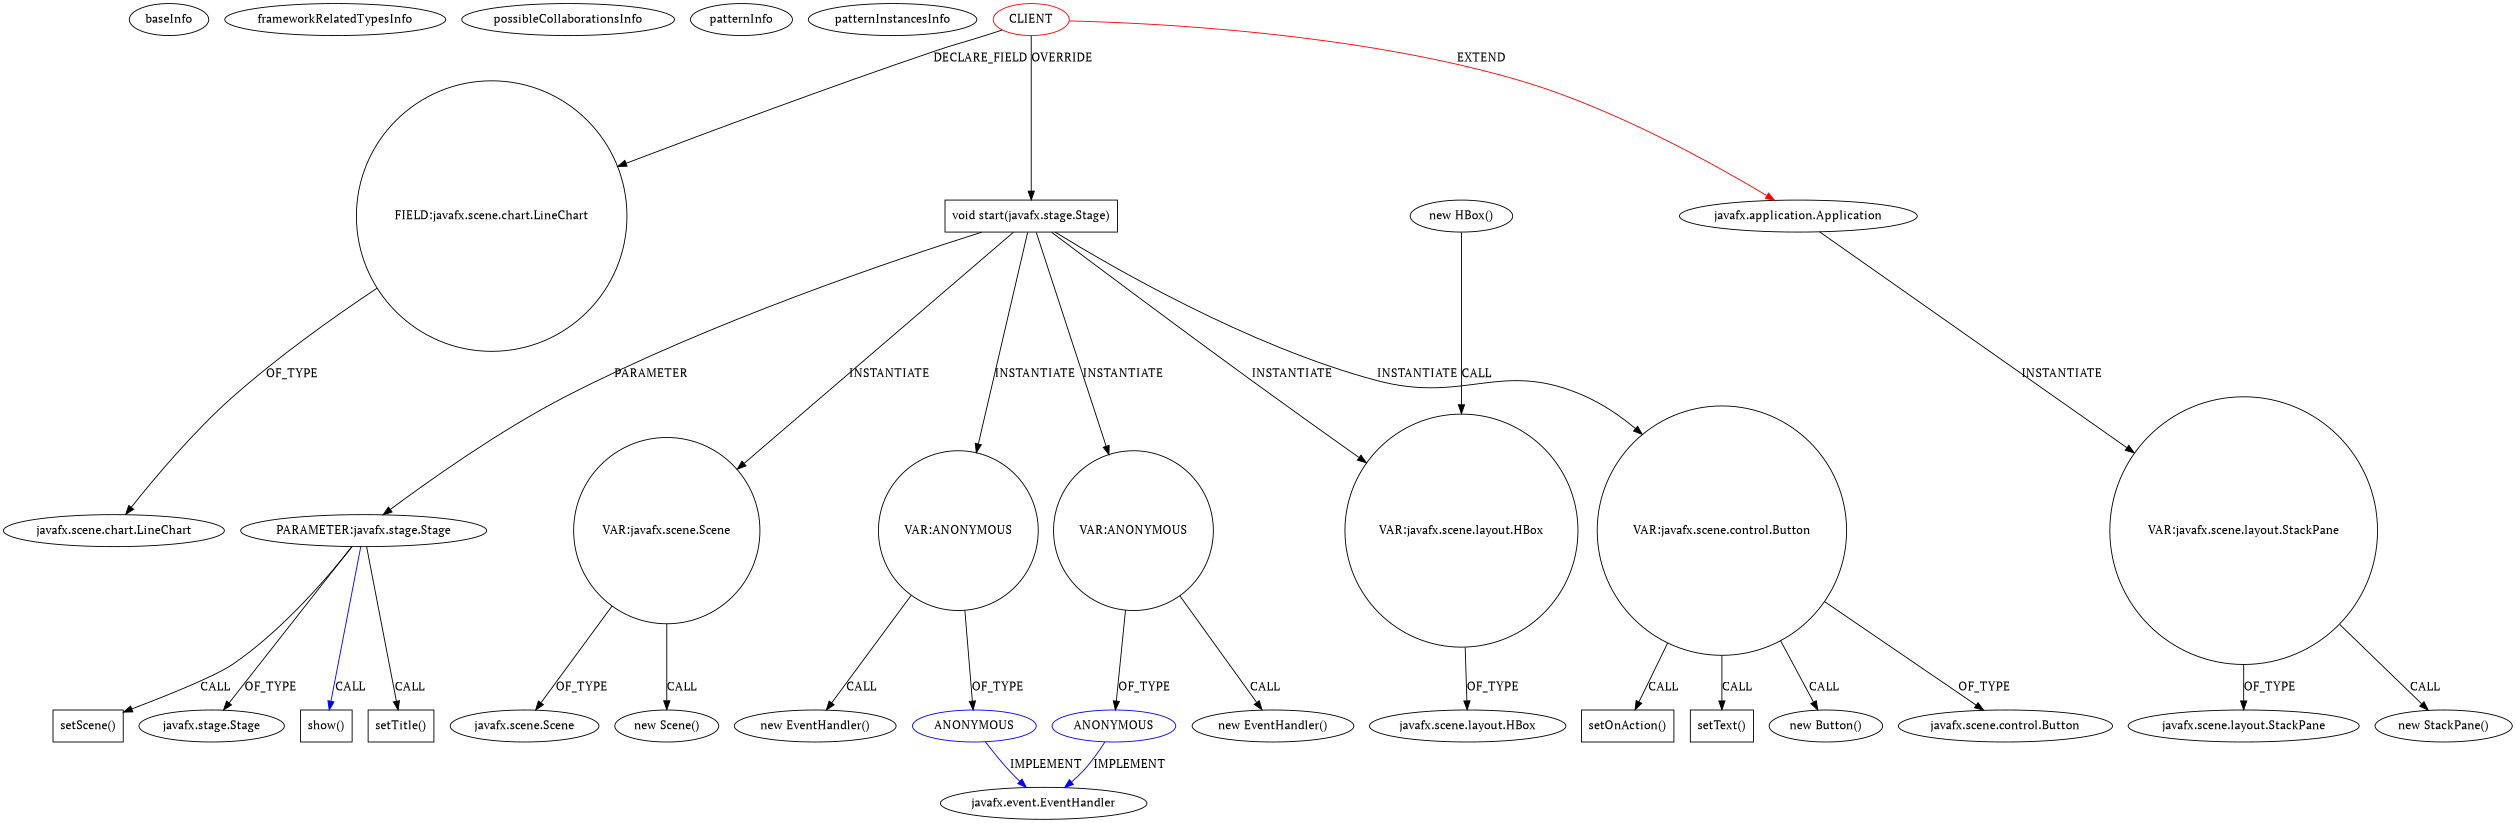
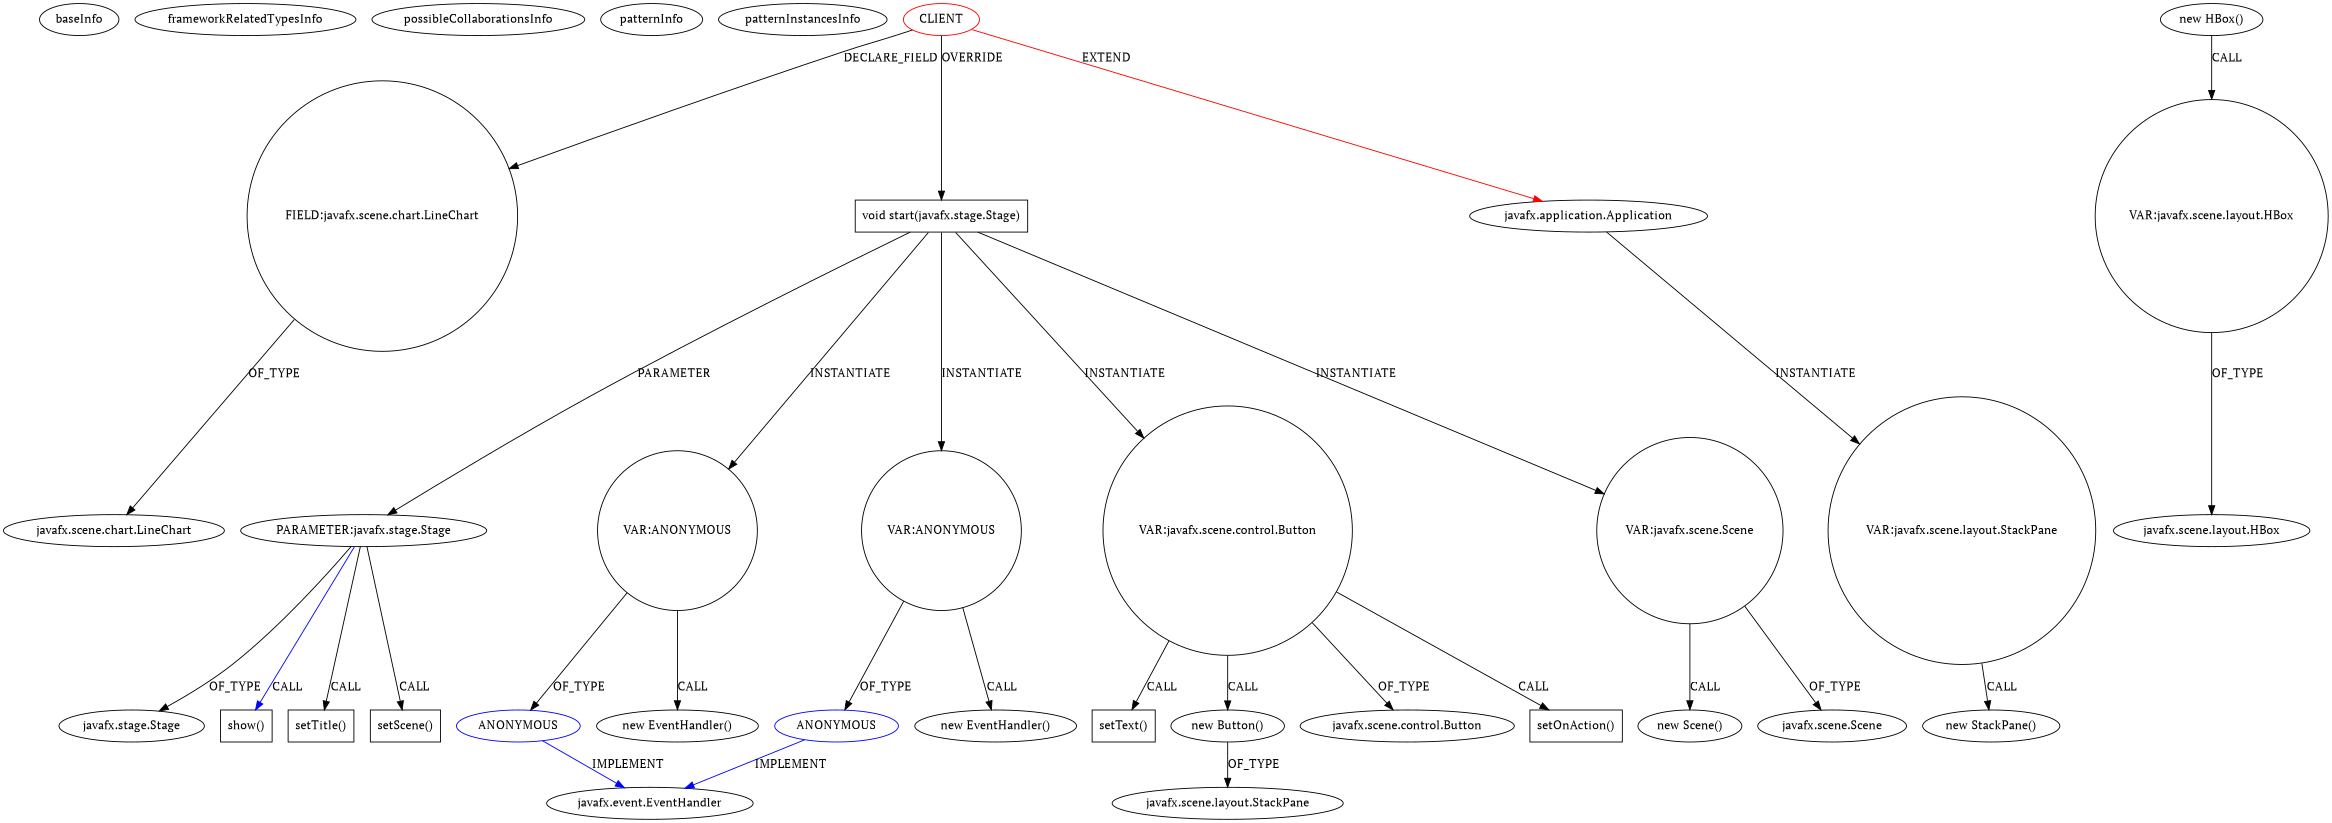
edge "void start(javafx.stage.Stage)" -> "VAR:javafx.scene.layout.HBox": removed, label "INSTANTIATE"
edge "VAR:javafx.scene.layout.StackPane" -> "javafx.scene.layout.StackPane": now "new Button()" -> "javafx.scene.layout.StackPane"
